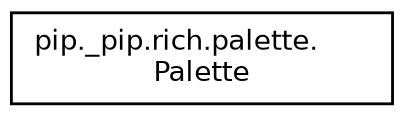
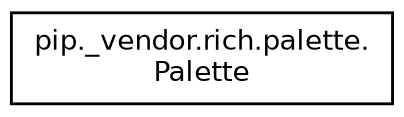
node "pip._pip.rich.palette. Palette": label "pip._pip.rich.palette. Palette" -> "pip._vendor.rich.palette. Palette"
